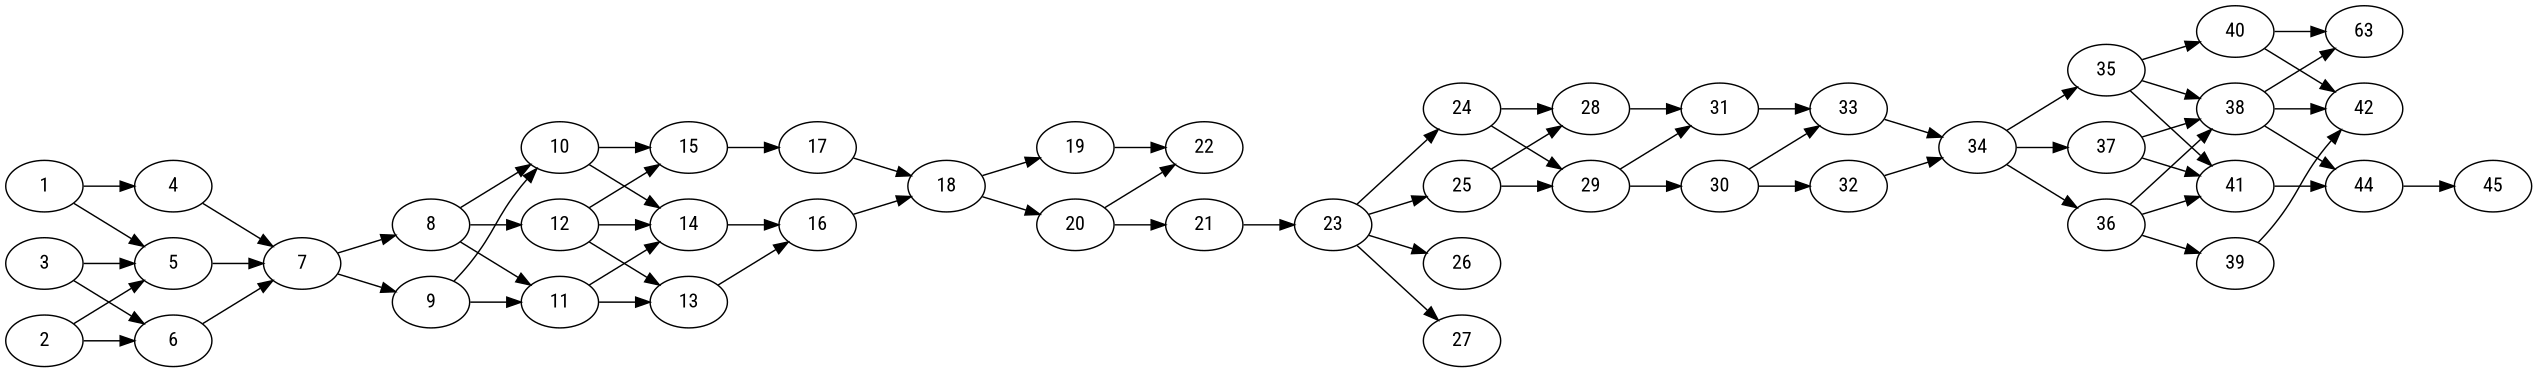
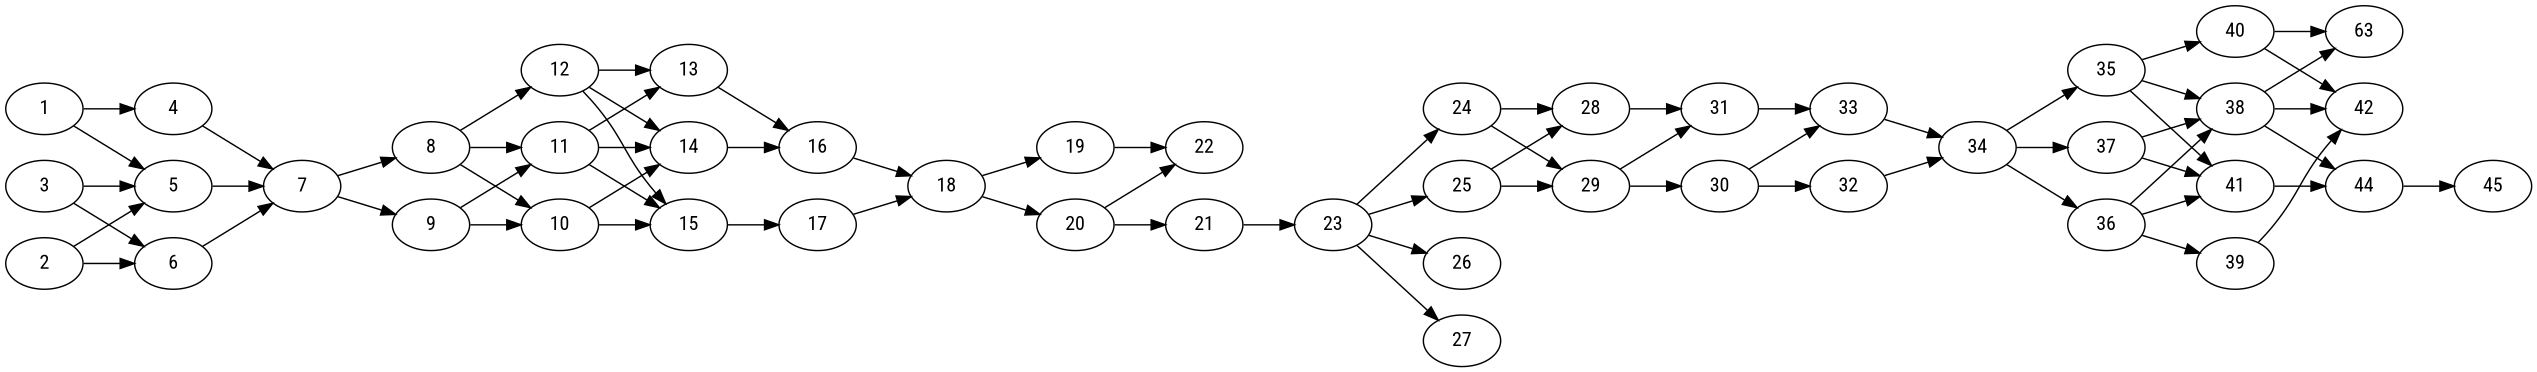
edge "11" -> "15": added
